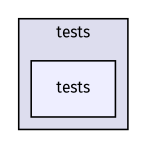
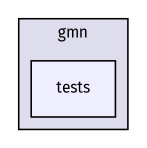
cluster "tests": label "tests" -> "gmn"
